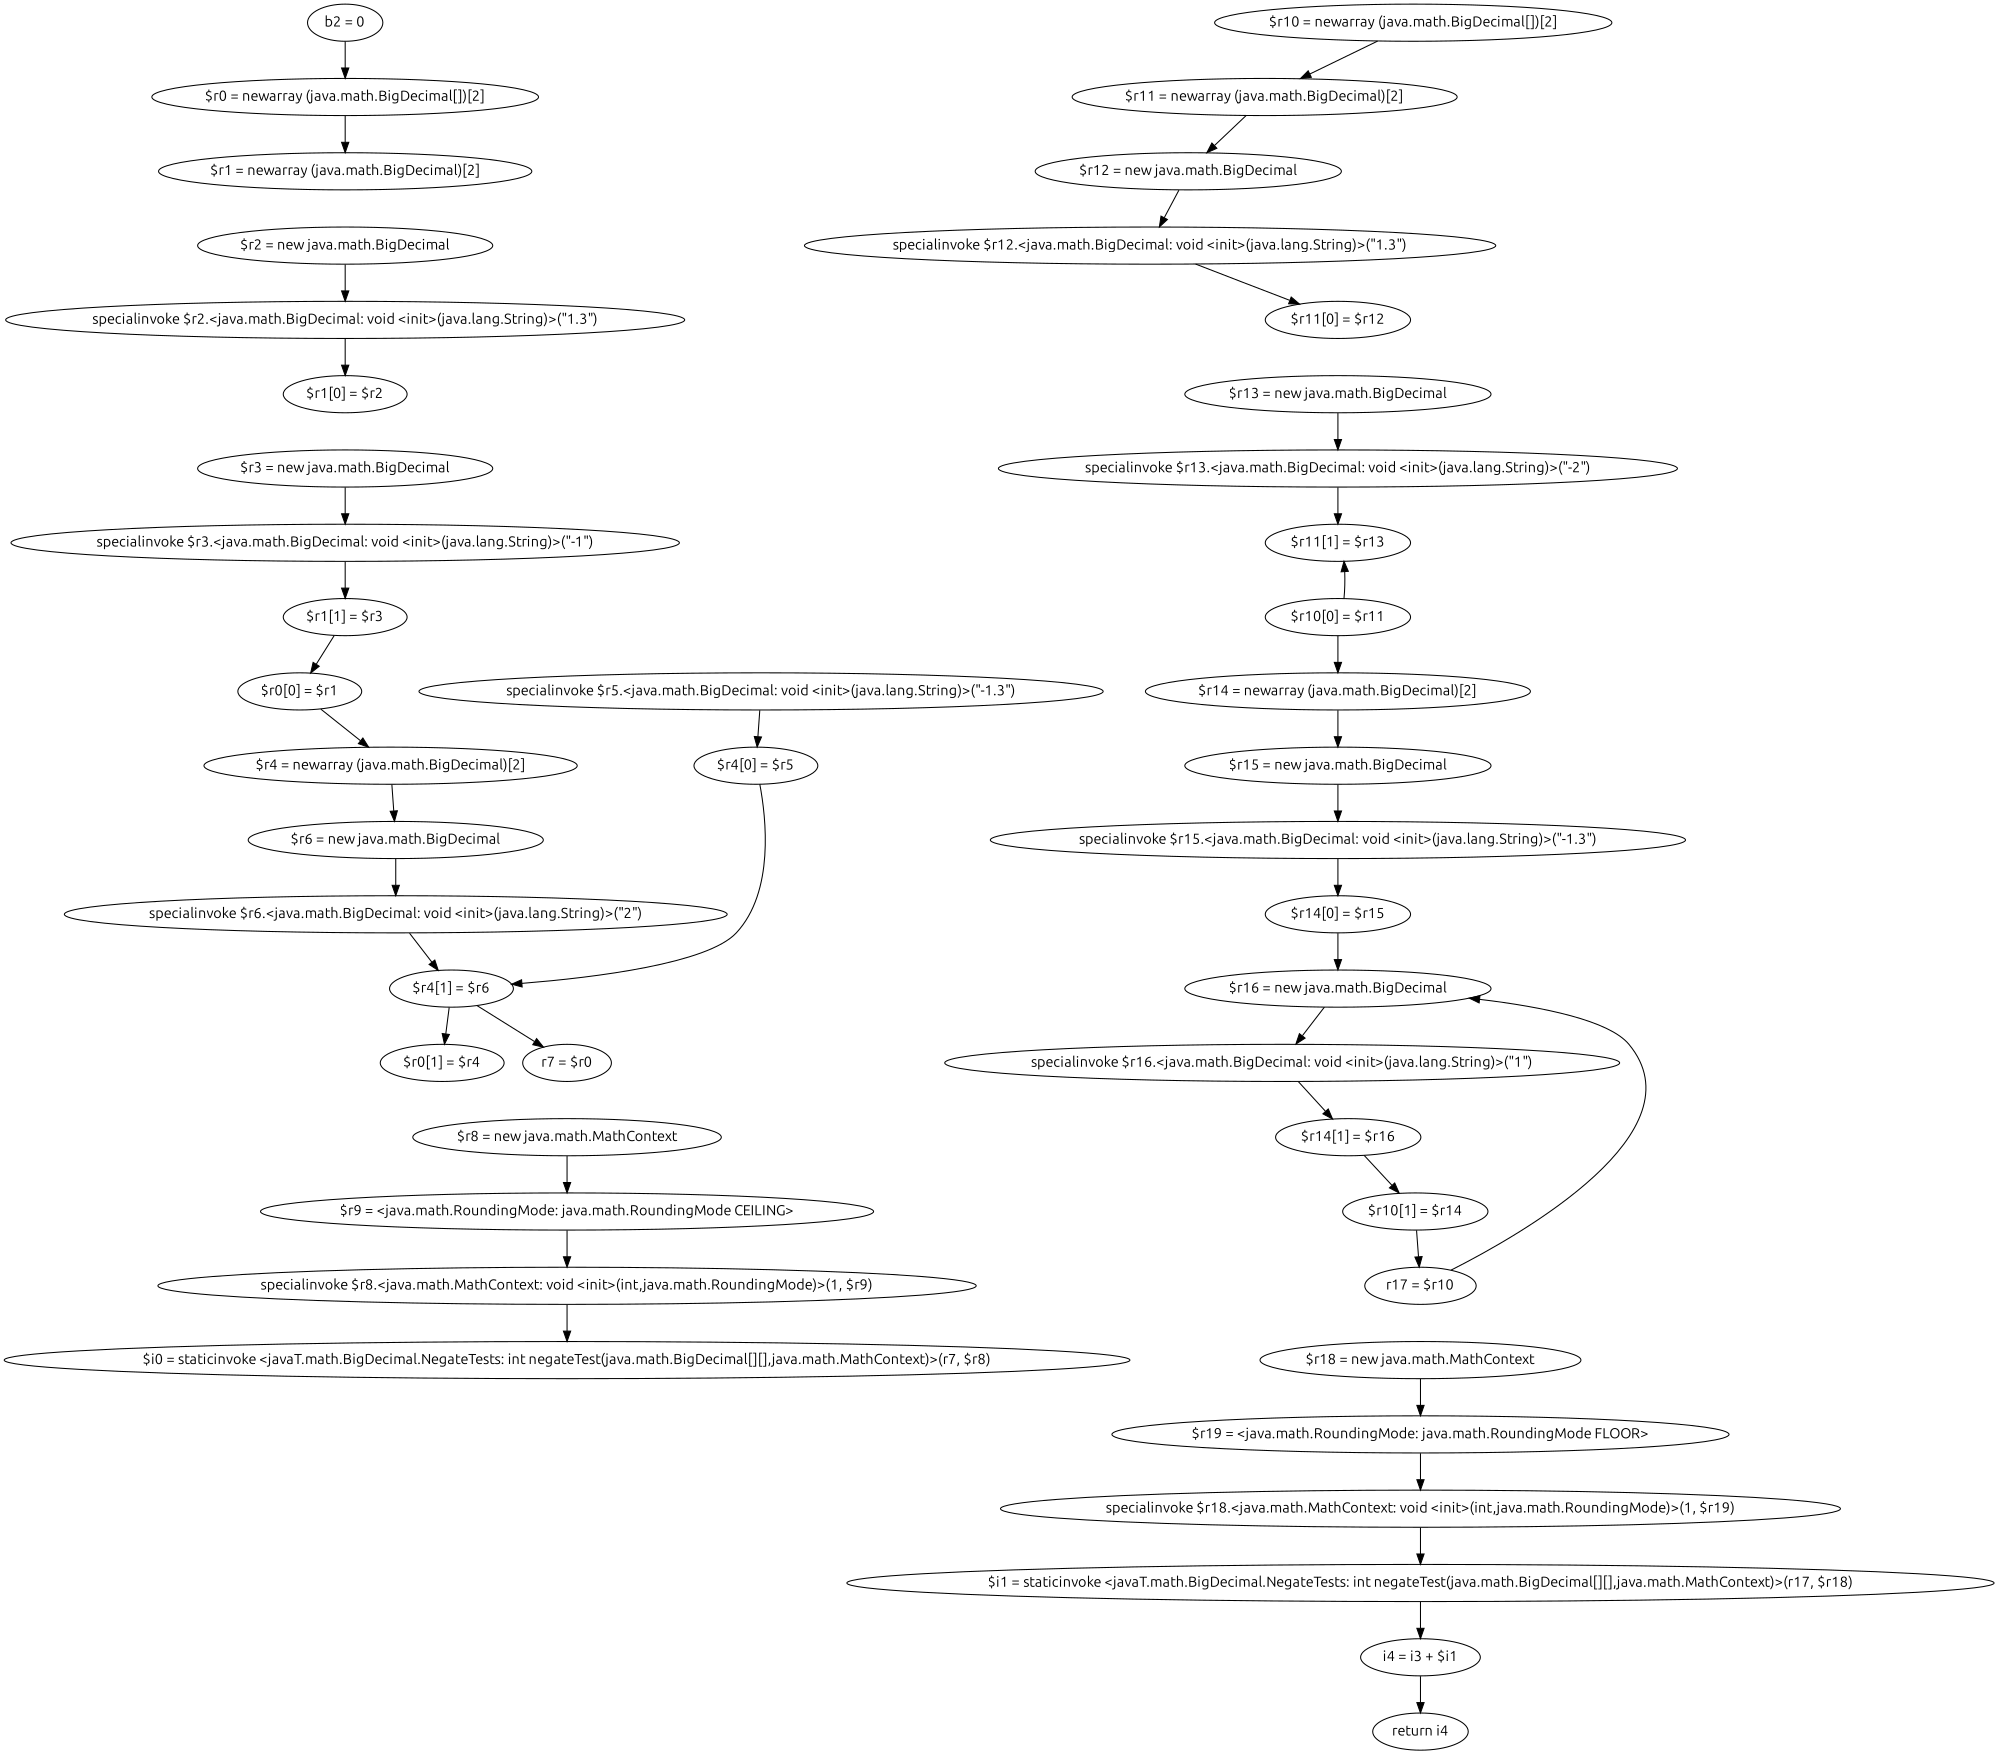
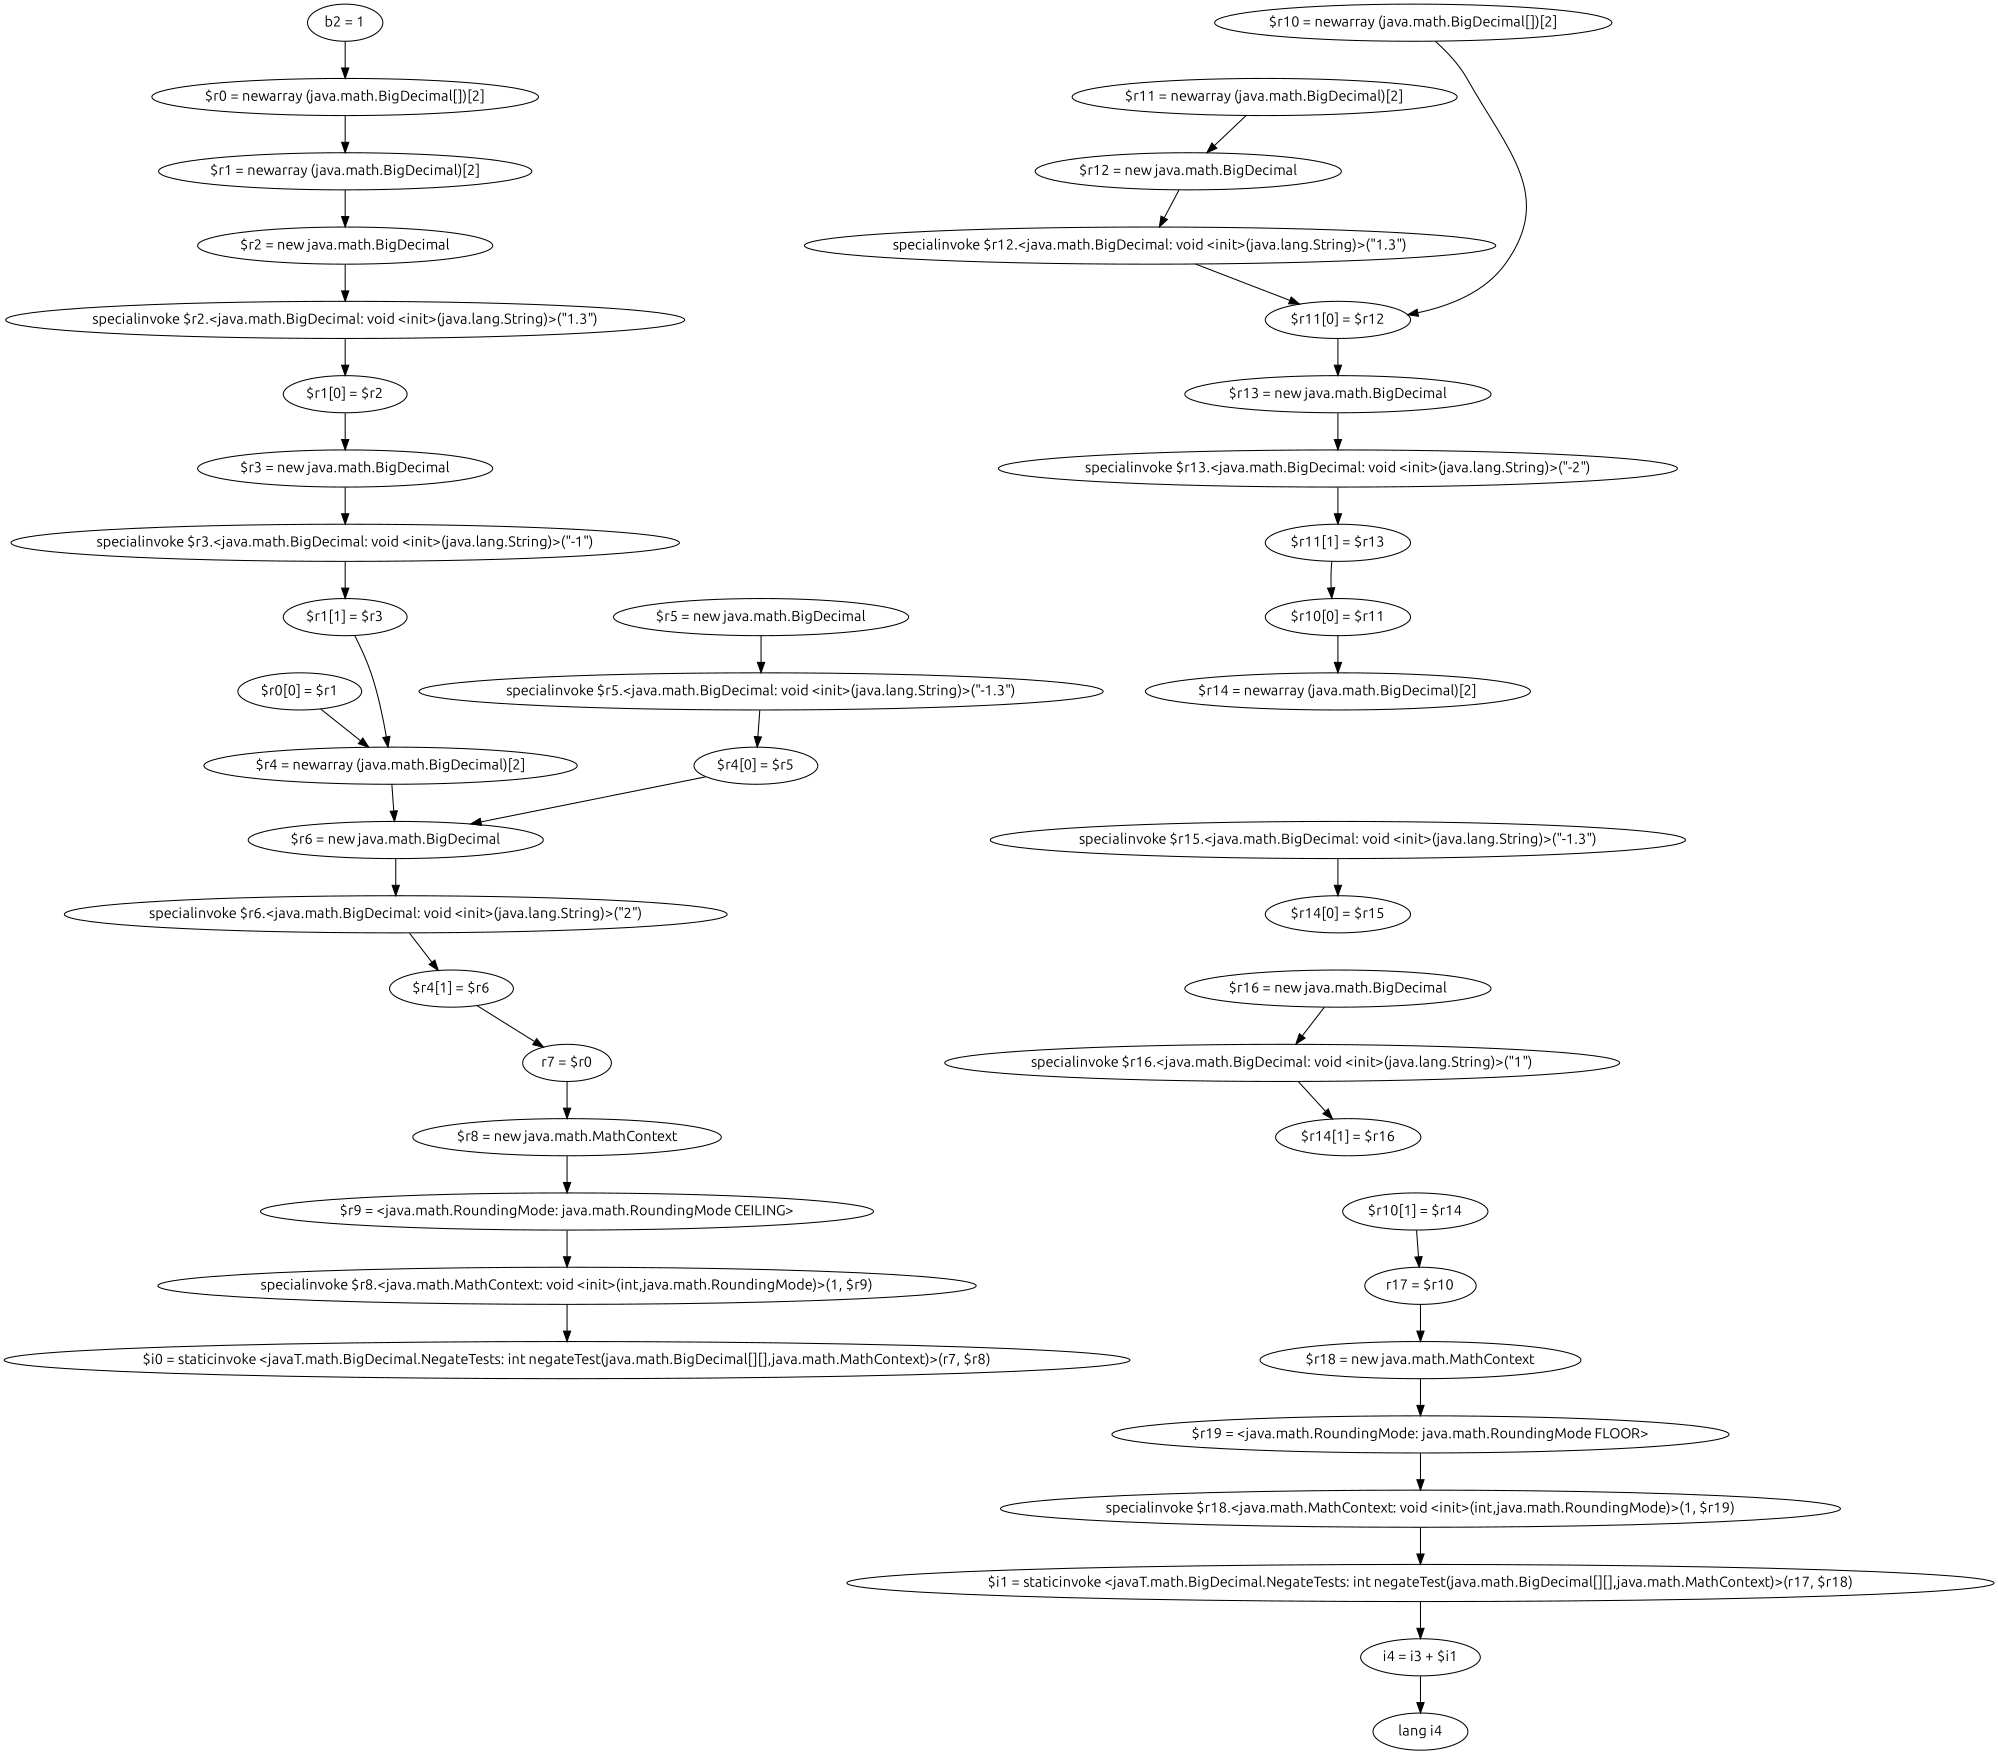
node "b2 = 0": label "b2 = 0" -> "b2 = 1"
edge "$r10 = newarray (java.math.BigDecimal[])[2]" -> "$r11 = newarray (java.math.BigDecimal)[2]": now "$r10 = newarray (java.math.BigDecimal[])[2]" -> "$r11[0] = $r12"
edge "$r1 = newarray (java.math.BigDecimal)[2]" -> "$r2 = new java.math.BigDecimal": added
edge "$r11[0] = $r12" -> "$r13 = new java.math.BigDecimal": added
edge "$r1[0] = $r2" -> "$r3 = new java.math.BigDecimal": added
edge "$r10[0] = $r11" -> "$r11[1] = $r13": reversed
node "$r5 = new java.math.BigDecimal": added
edge "$r1[1] = $r3" -> "$r0[0] = $r1": now "$r1[1] = $r3" -> "$r4 = newarray (java.math.BigDecimal)[2]"
node "$r15 = new java.math.BigDecimal": removed
edge "$r14[0] = $r15" -> "$r16 = new java.math.BigDecimal": removed
edge "$r4[0] = $r5" -> "$r4[1] = $r6": now "$r4[0] = $r5" -> "$r6 = new java.math.BigDecimal"
node "$r0[1] = $r4": removed
edge "r7 = $r0" -> "$r8 = new java.math.MathContext": added
edge "r17 = $r10" -> "$r16 = new java.math.BigDecimal": now "r17 = $r10" -> "$r18 = new java.math.MathContext"
edge "$r14[1] = $r16" -> "$r10[1] = $r14": removed
node "return i4": label "return i4" -> "lang i4"
